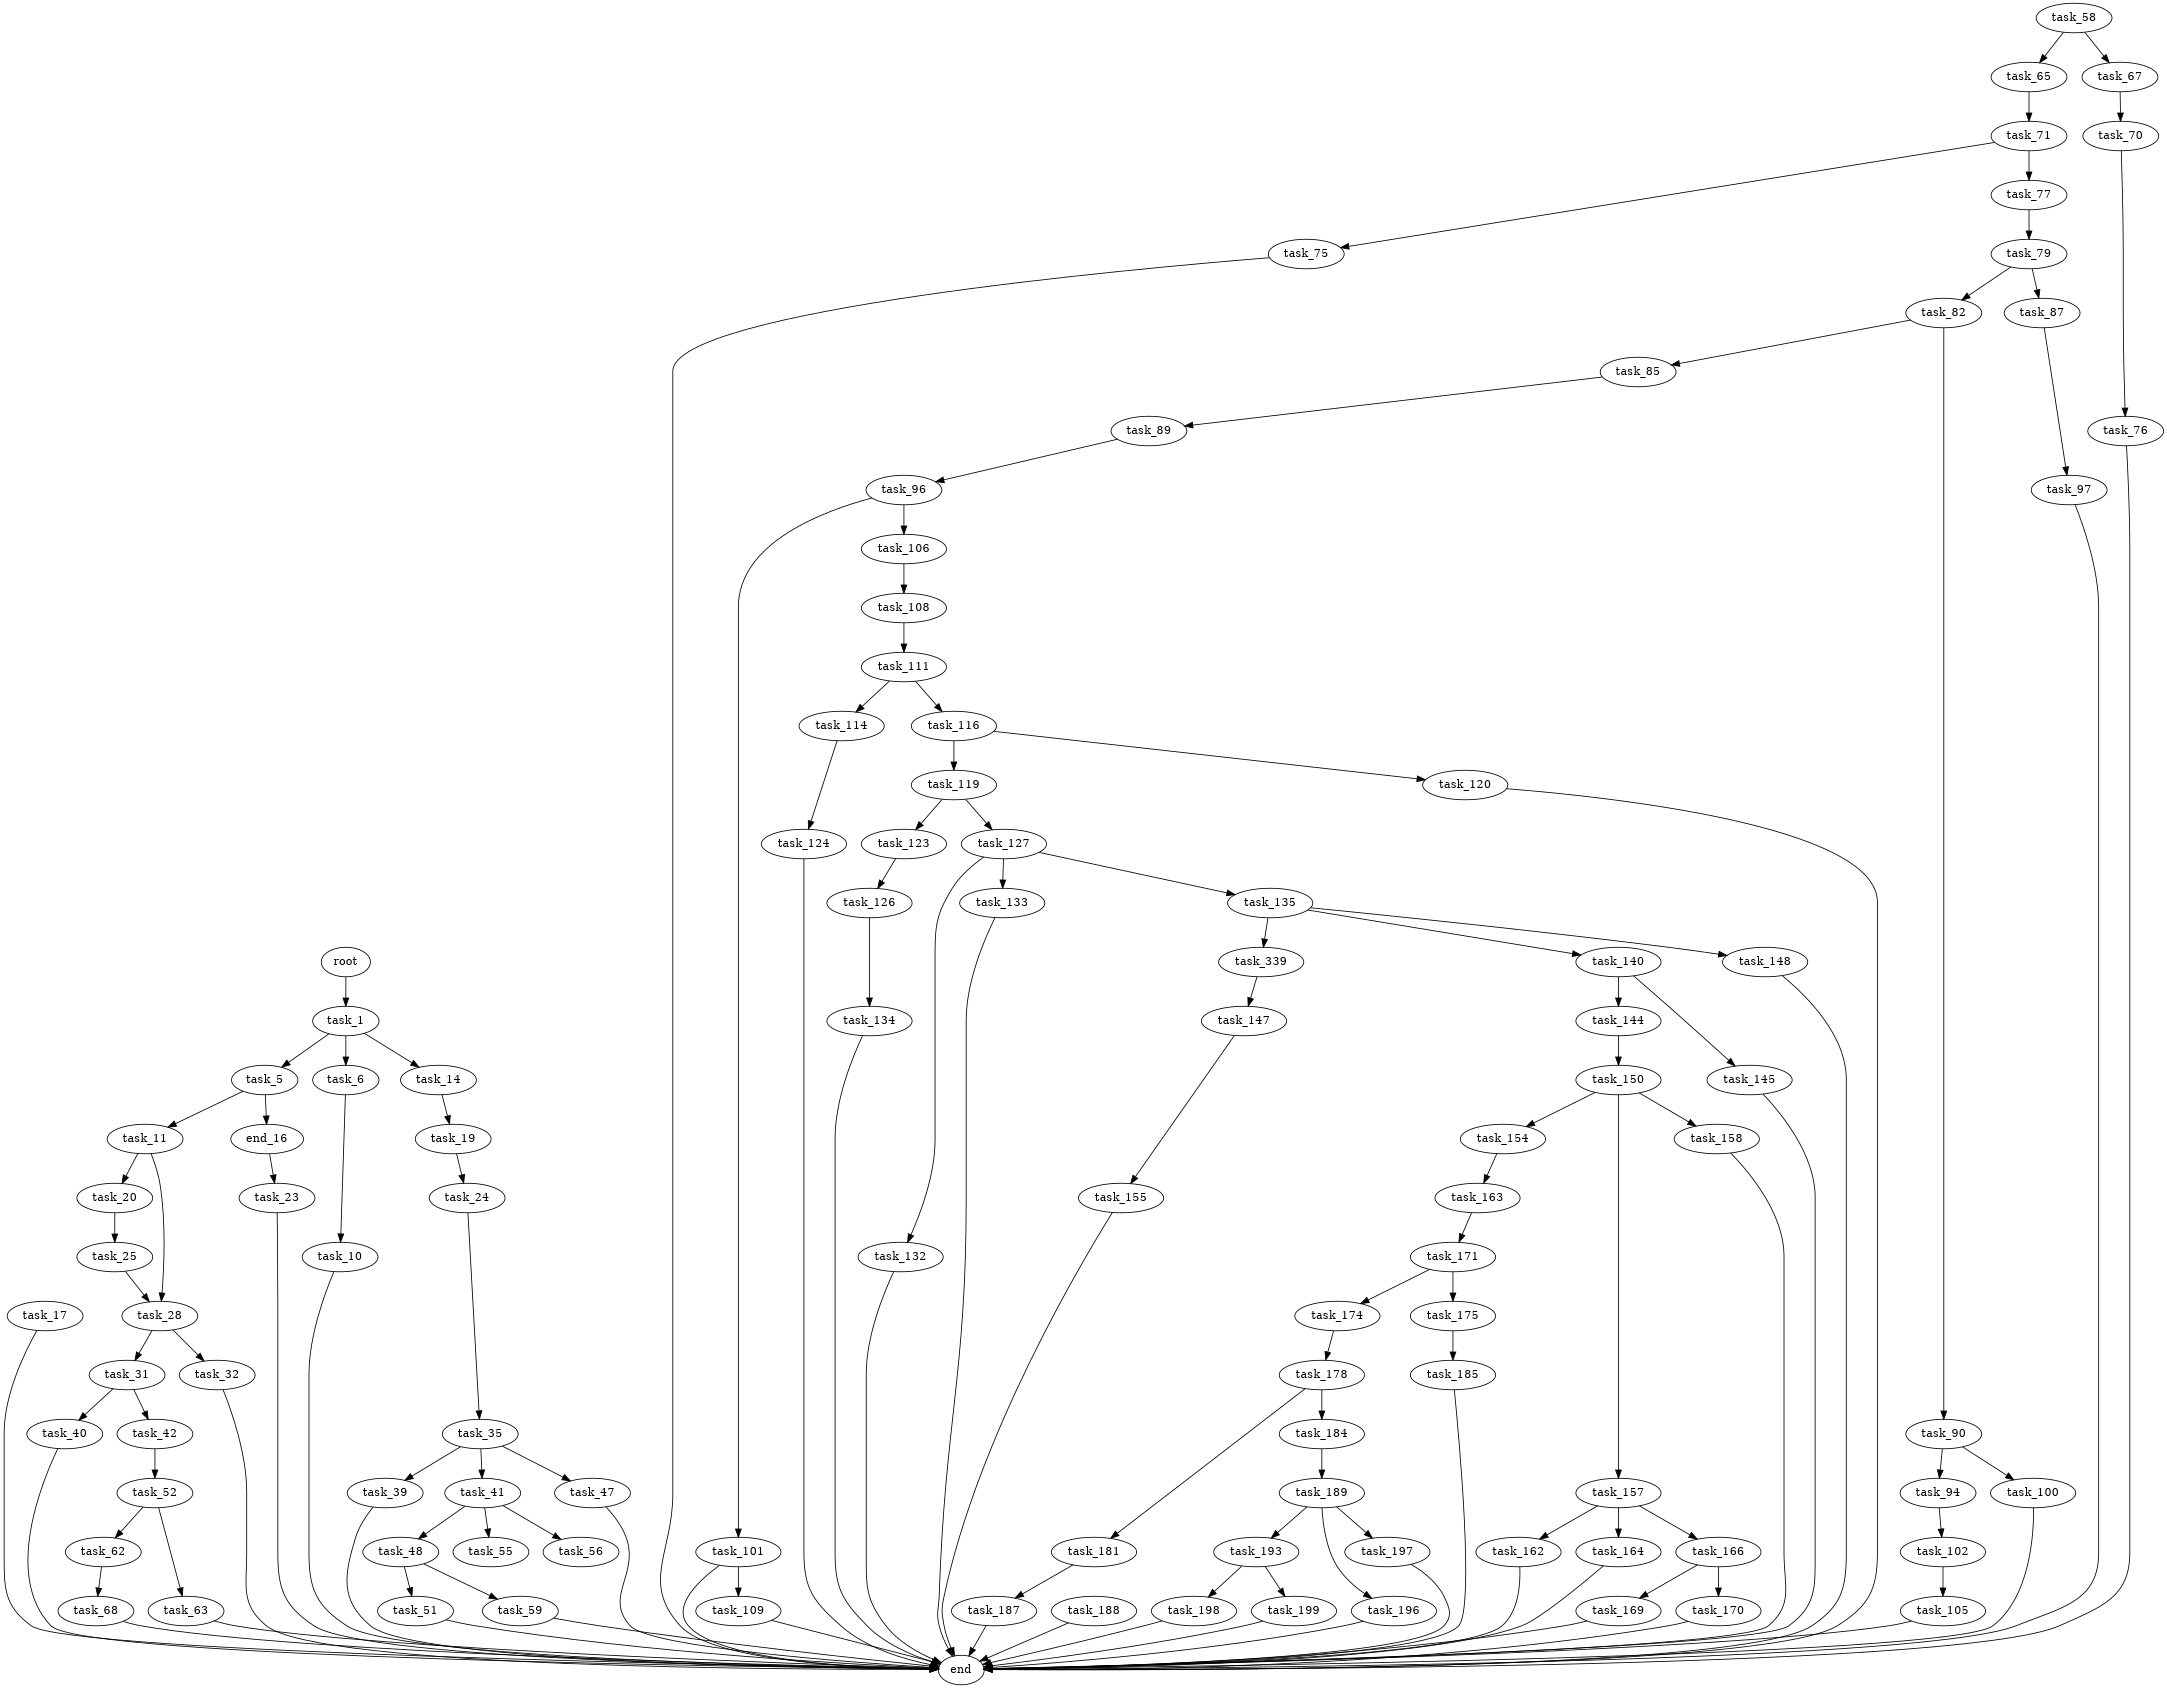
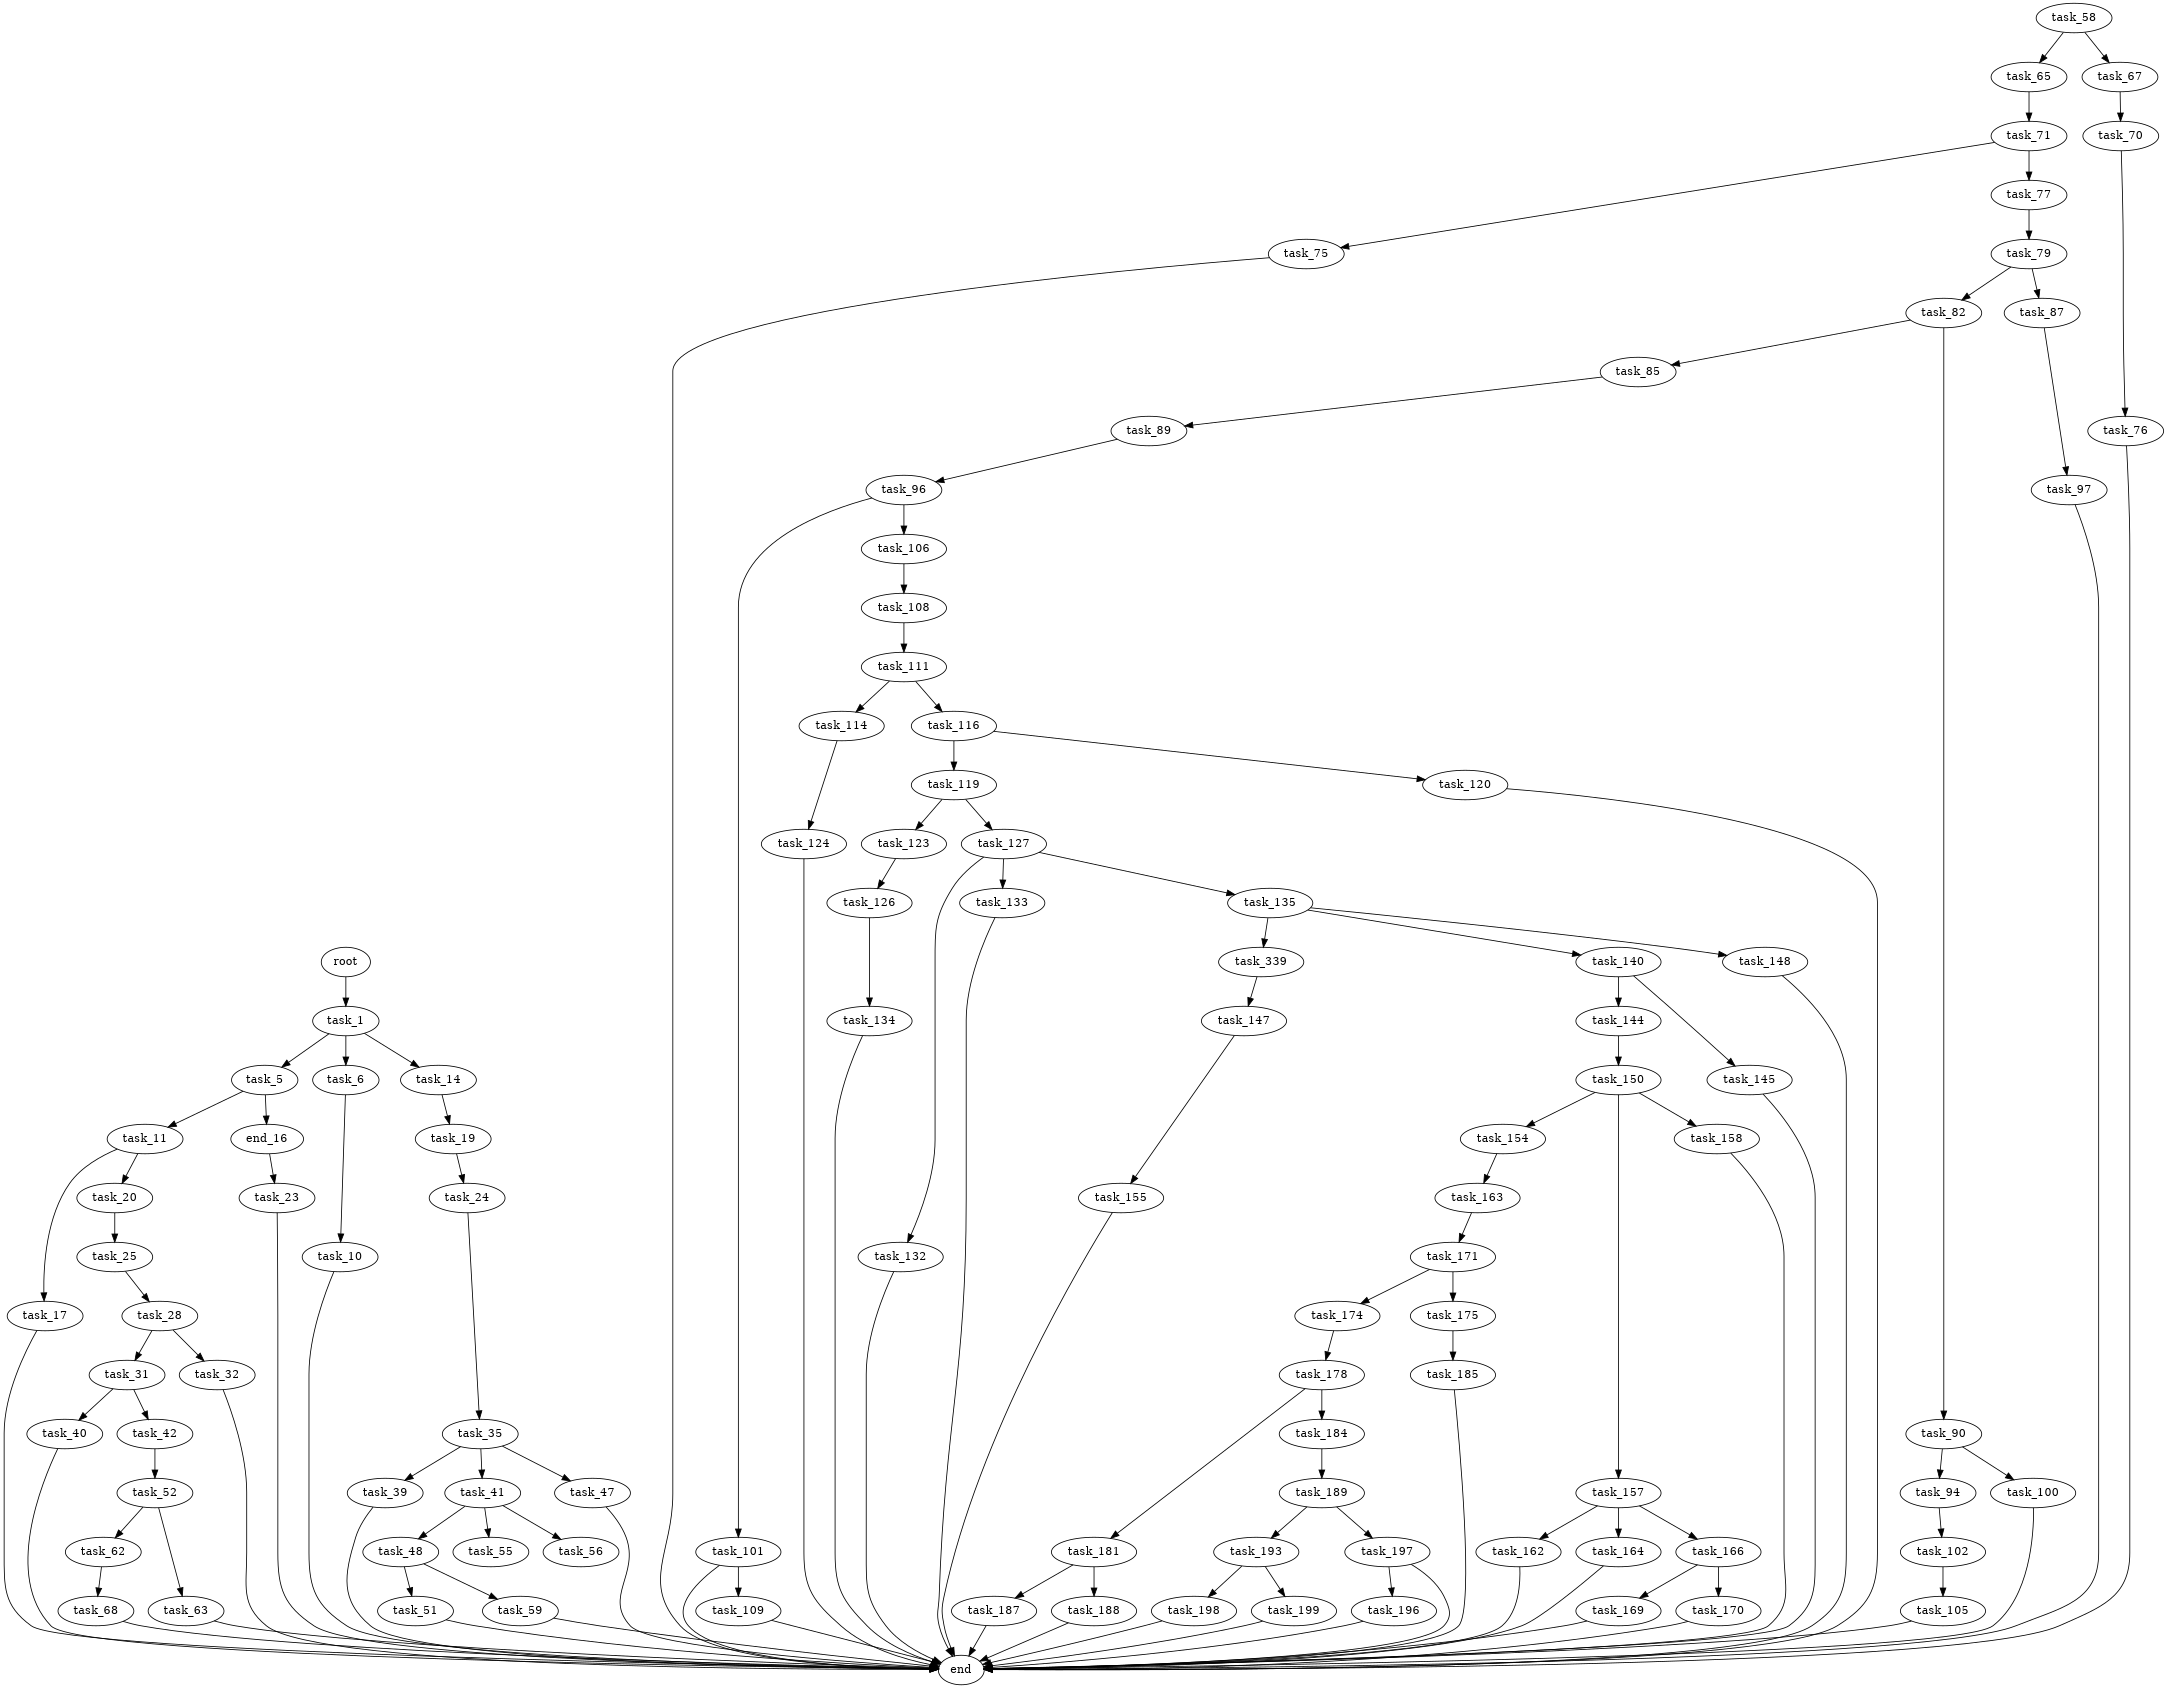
edge "task_11" -> "task_28": now "task_11" -> "task_17"
edge "task_189" -> "task_196": now "task_197" -> "task_196"
edge "task_181" -> "task_188": added
